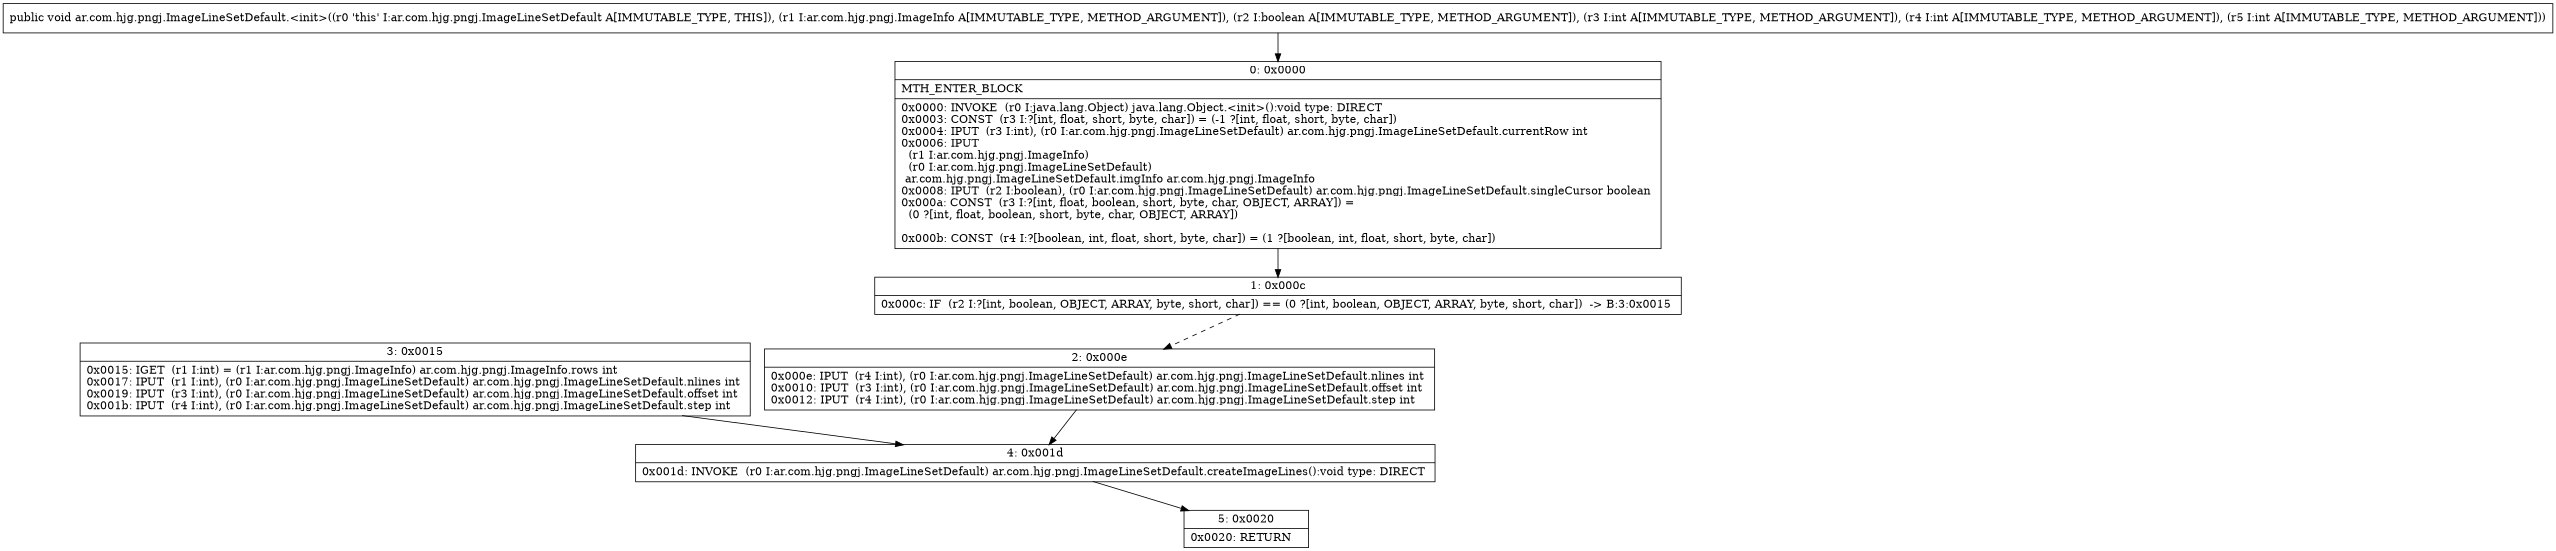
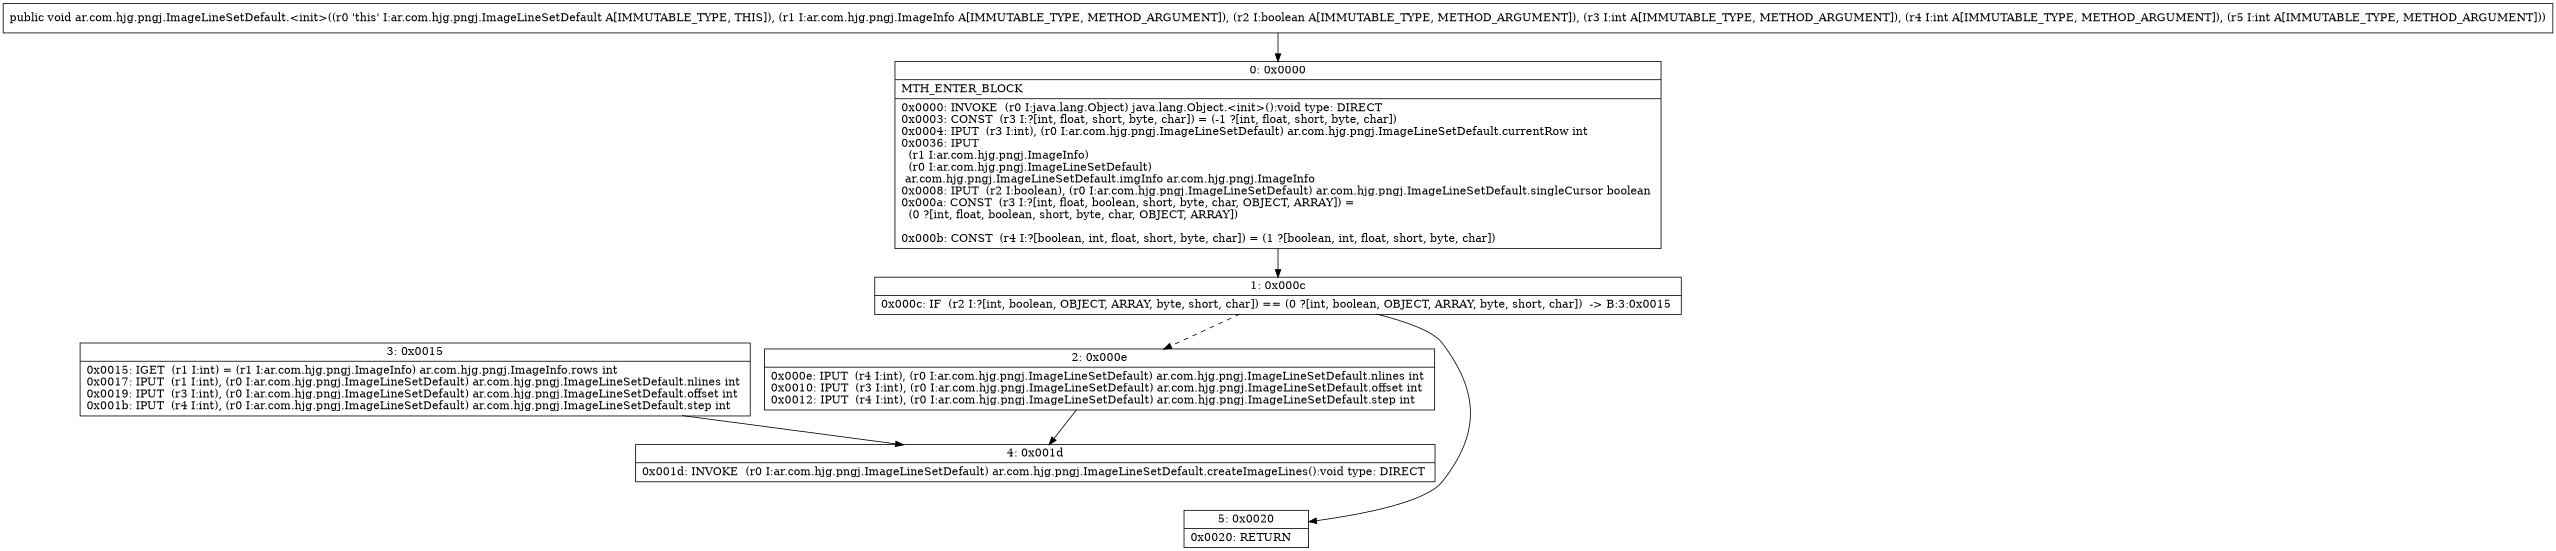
node "0: 0x0000": text "0x0006: IPUT" -> "0x0036: IPUT"
edge "4: 0x001d" -> "5: 0x0020": now "1: 0x000c" -> "5: 0x0020"
